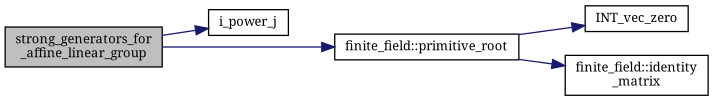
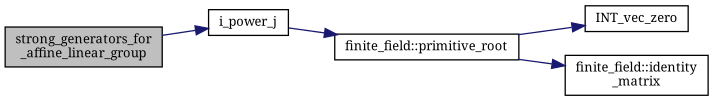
edge "strong_generators_for _affine_linear_group" -> "finite_field::primitive_root": now "i_power_j" -> "finite_field::primitive_root"
